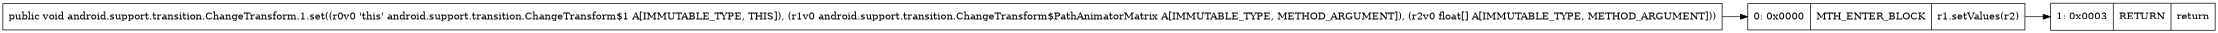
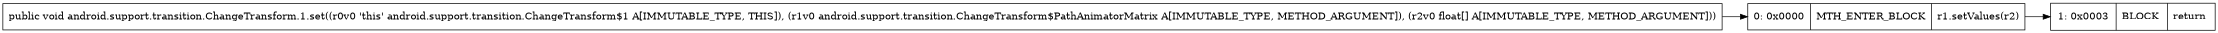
node "1: 0x0003": text "RETURN" -> "BLOCK"
